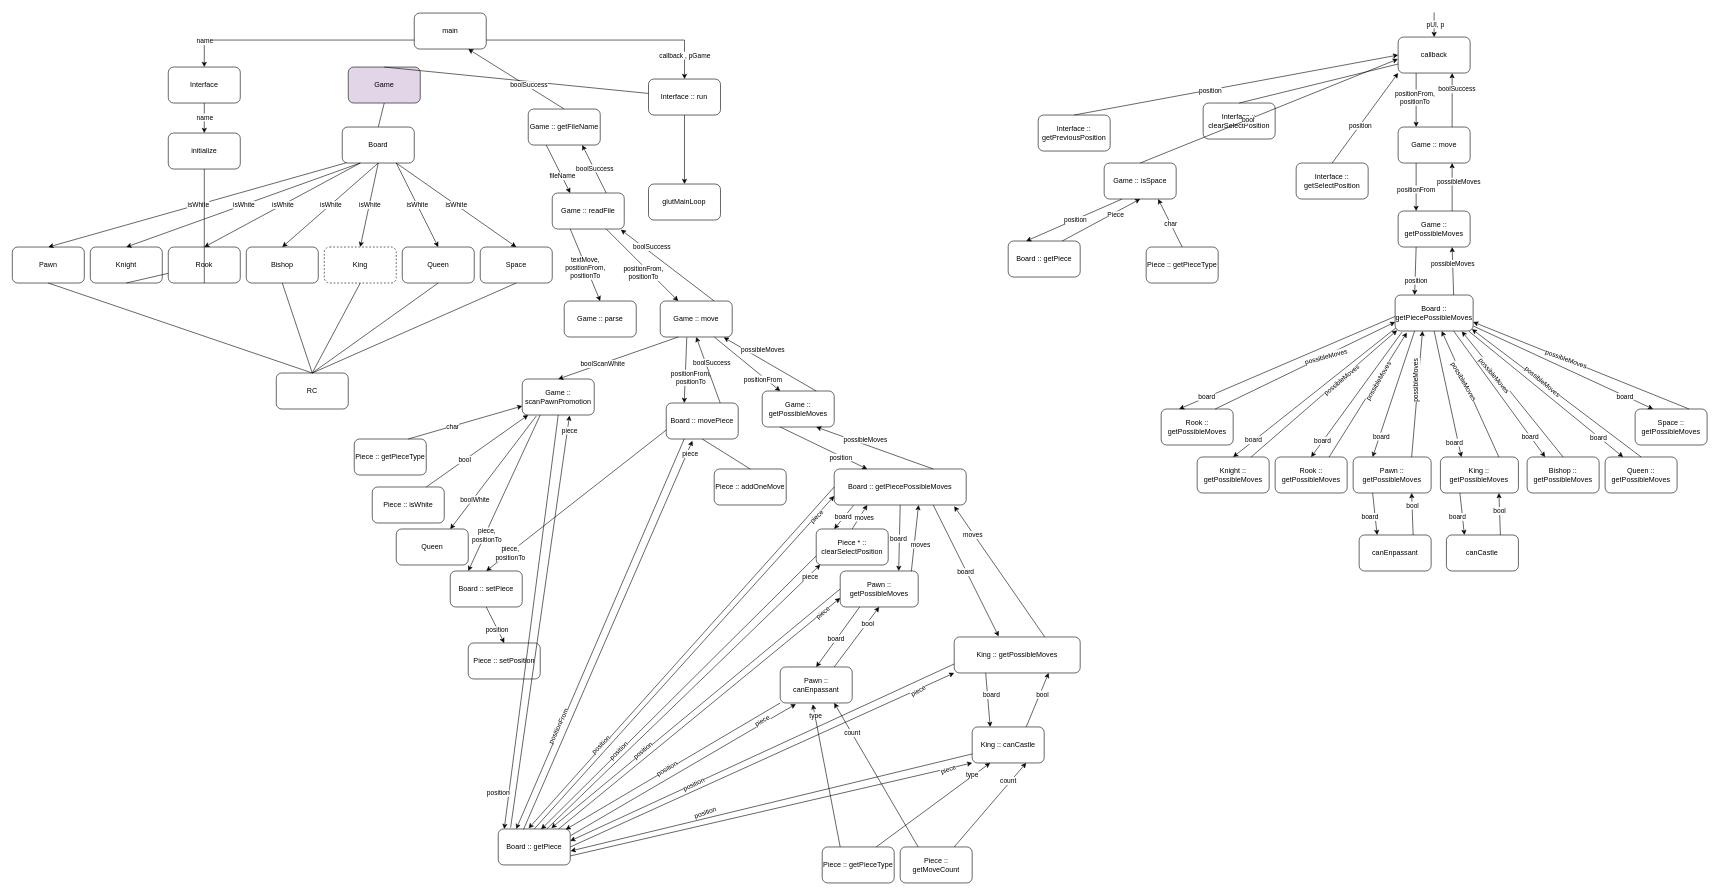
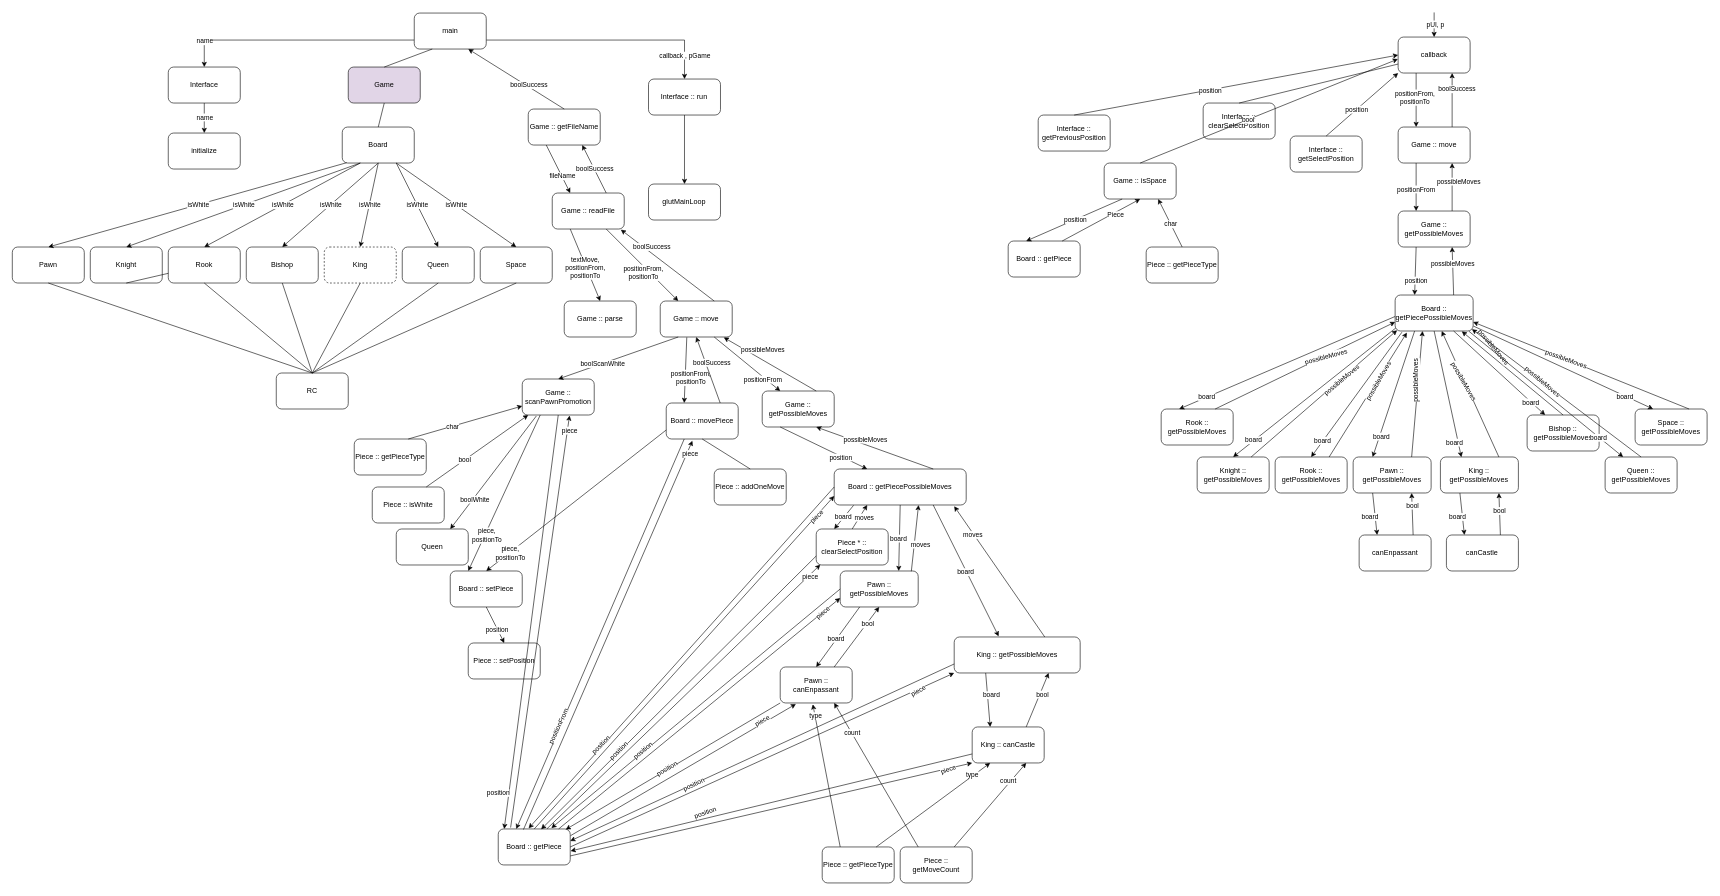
edge "Game" -- "Interface :: run": now "Game" -- "main"
node "Interface :: getSelectPosition": moved (1332, 181) -> (1326, 154)
edge "initialize" -- "Rook": now "RC" -- "Rook"
node "Bishop :: getPossibleMoves": moved (1563, 475) -> (1563, 433)
